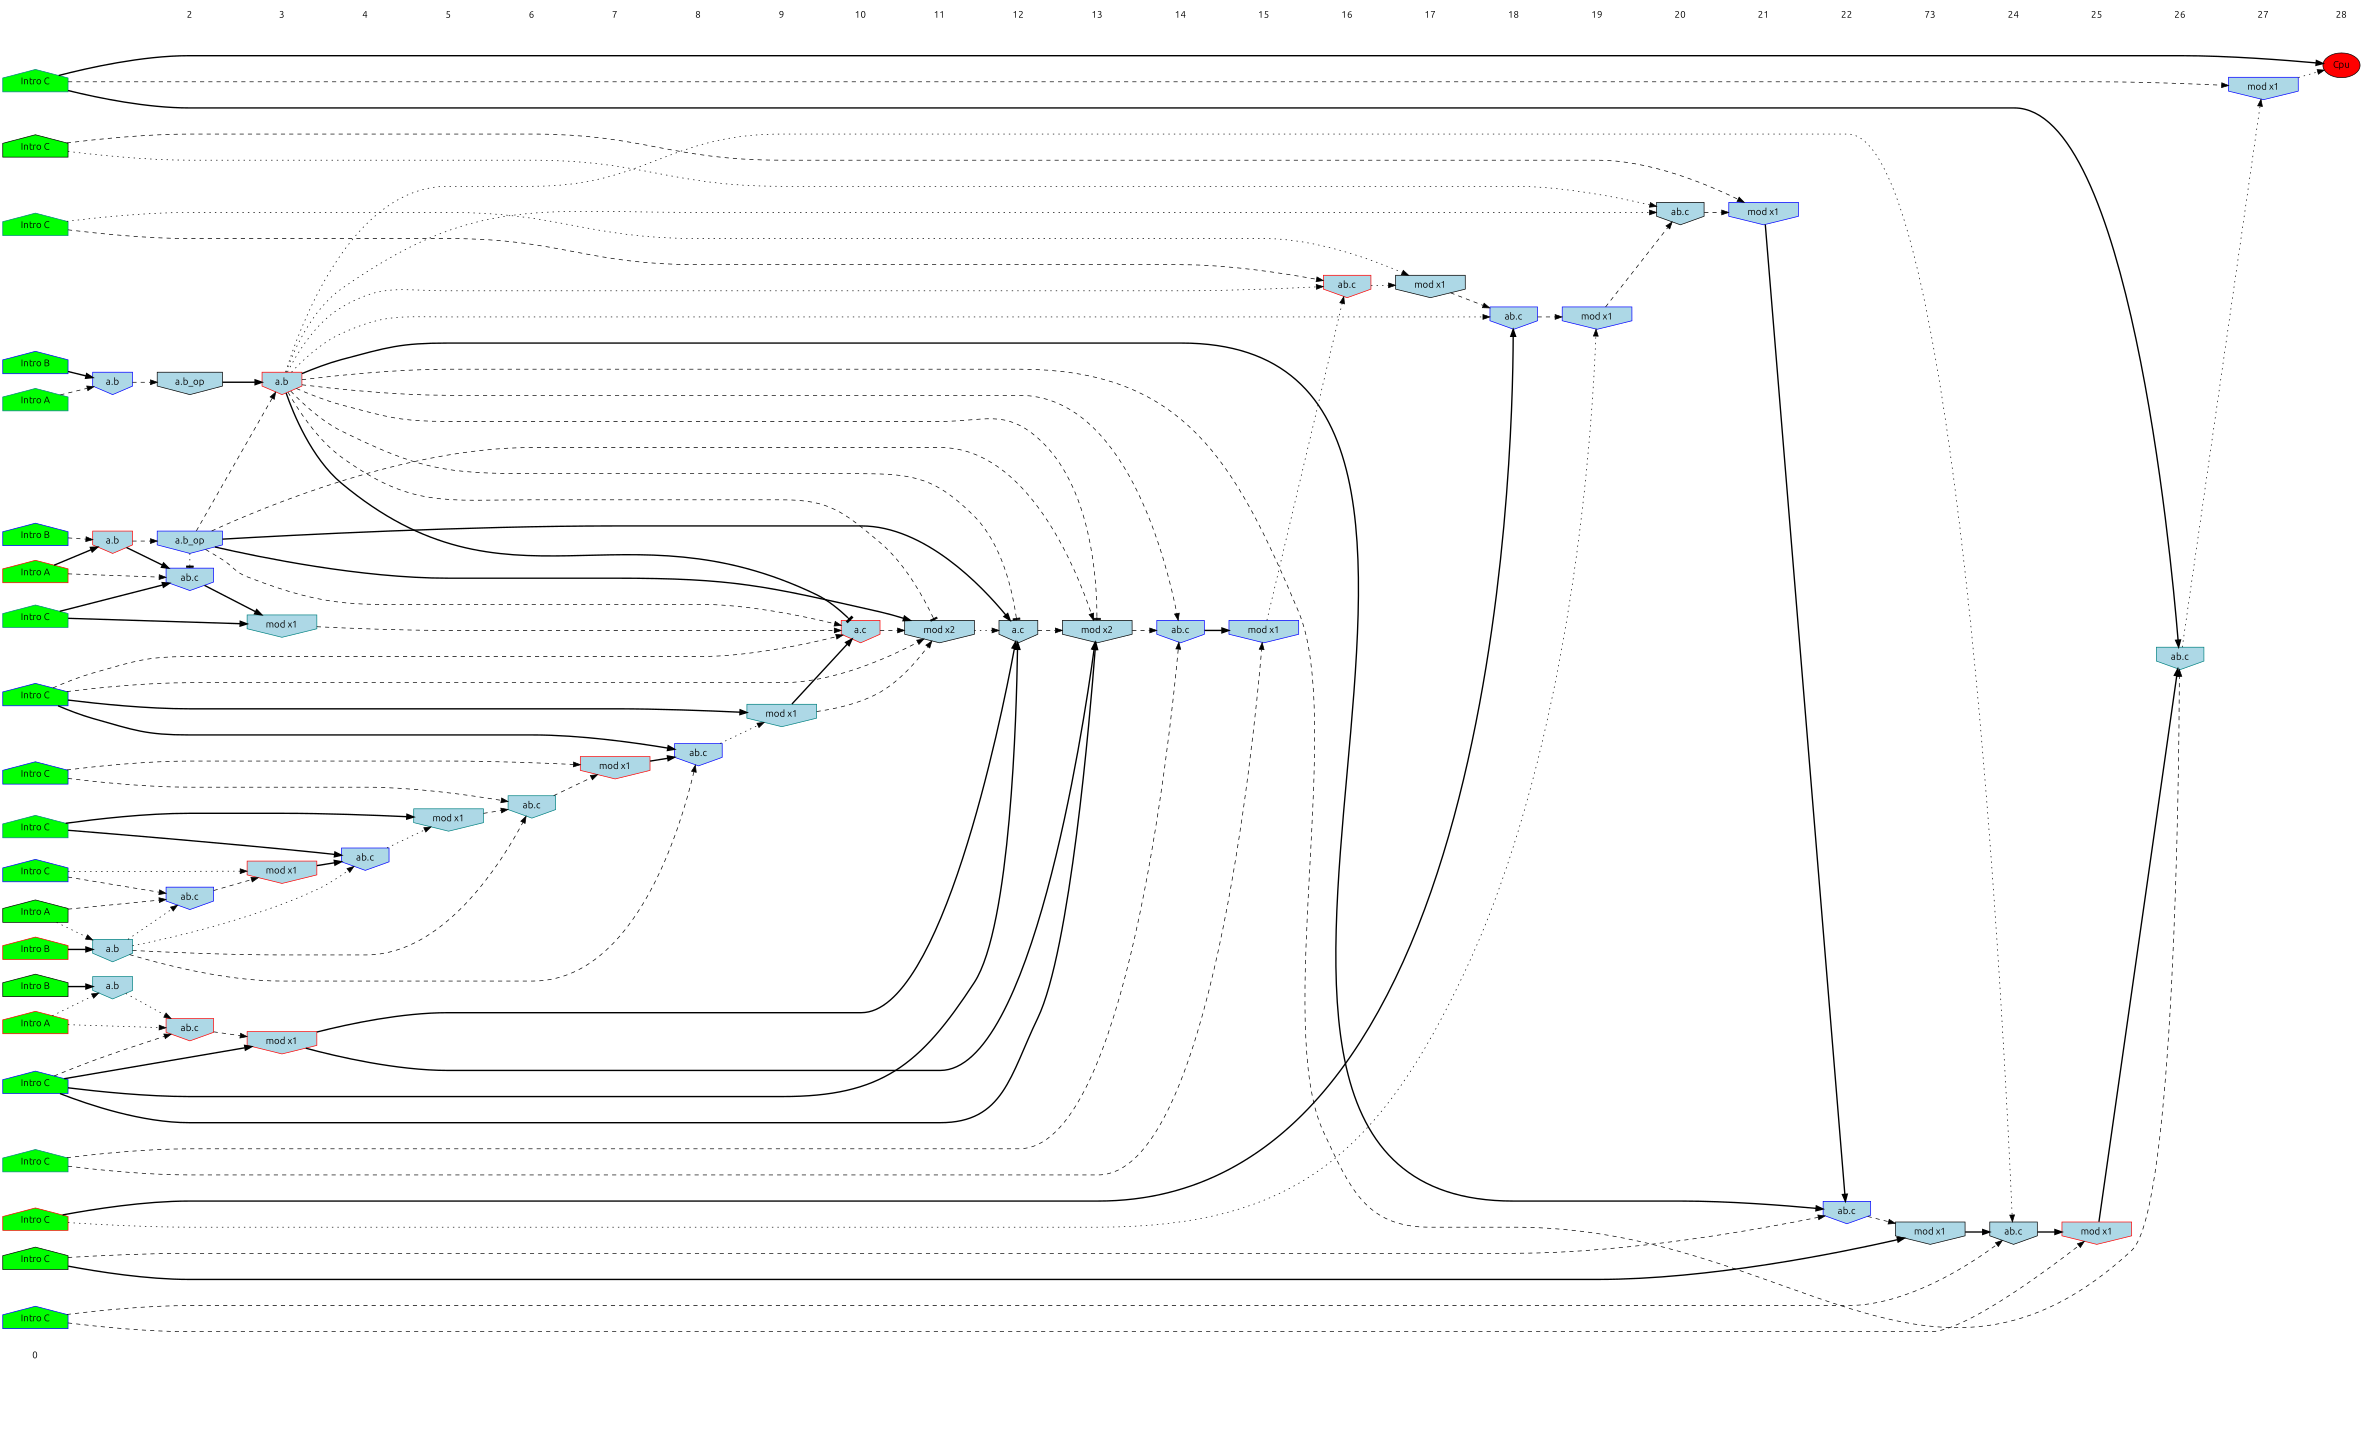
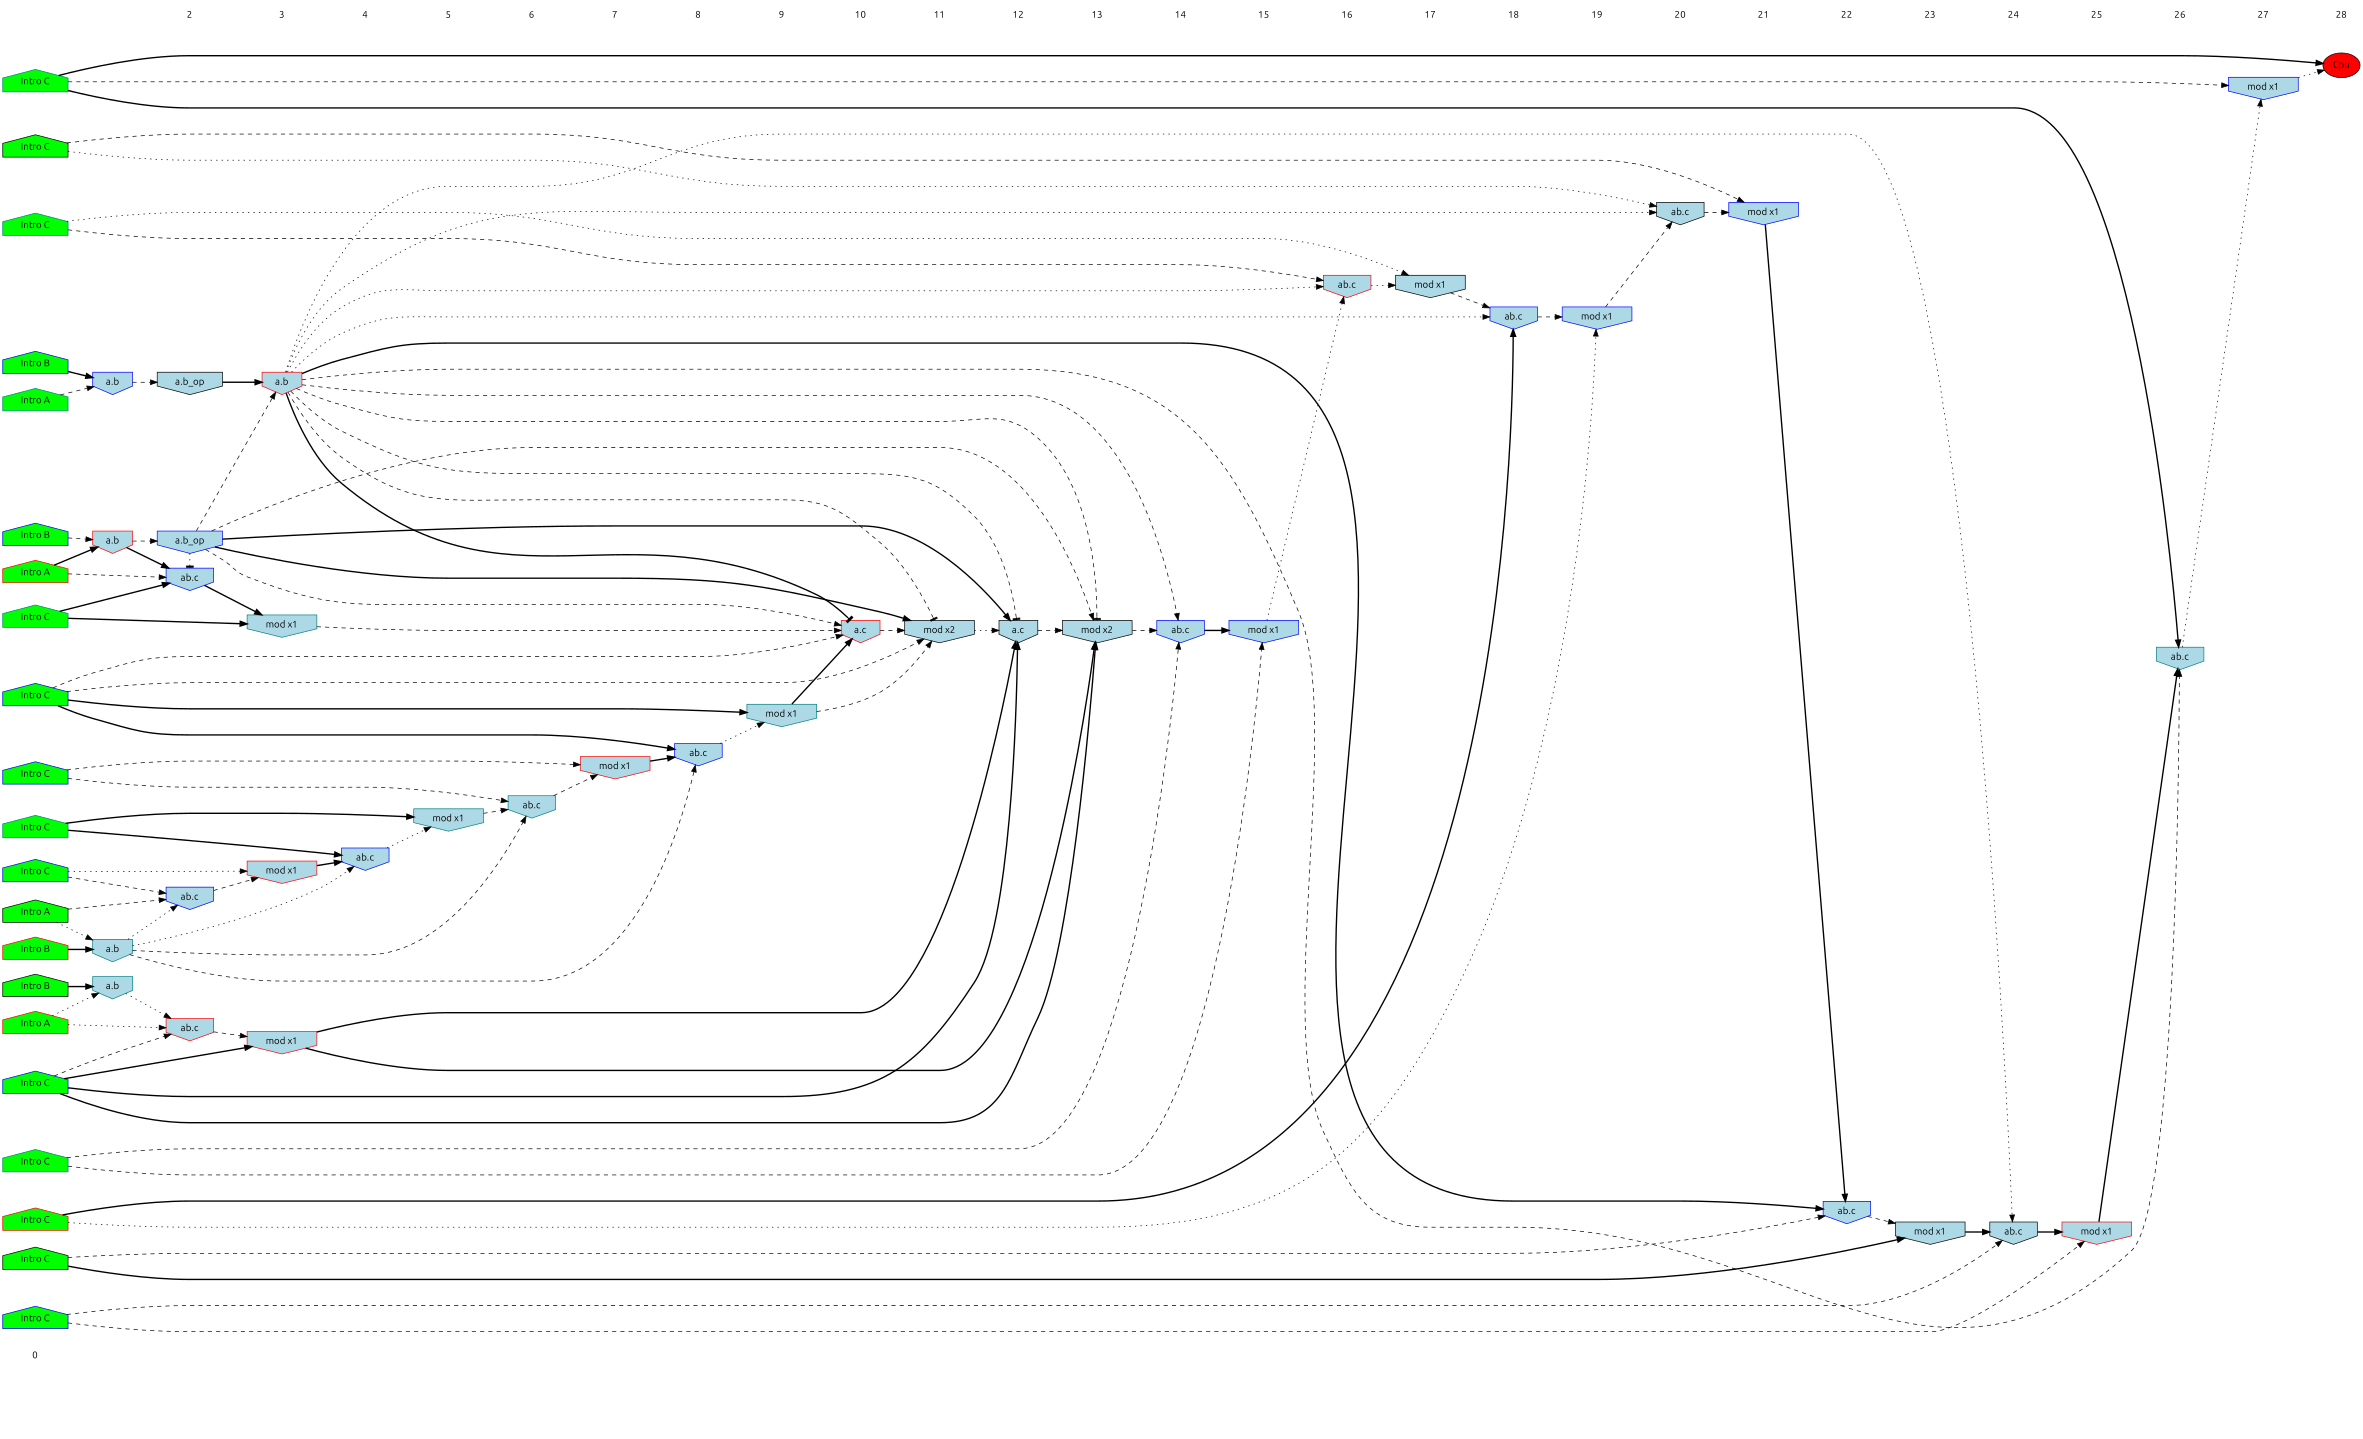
node "73": label "73" -> "23"
